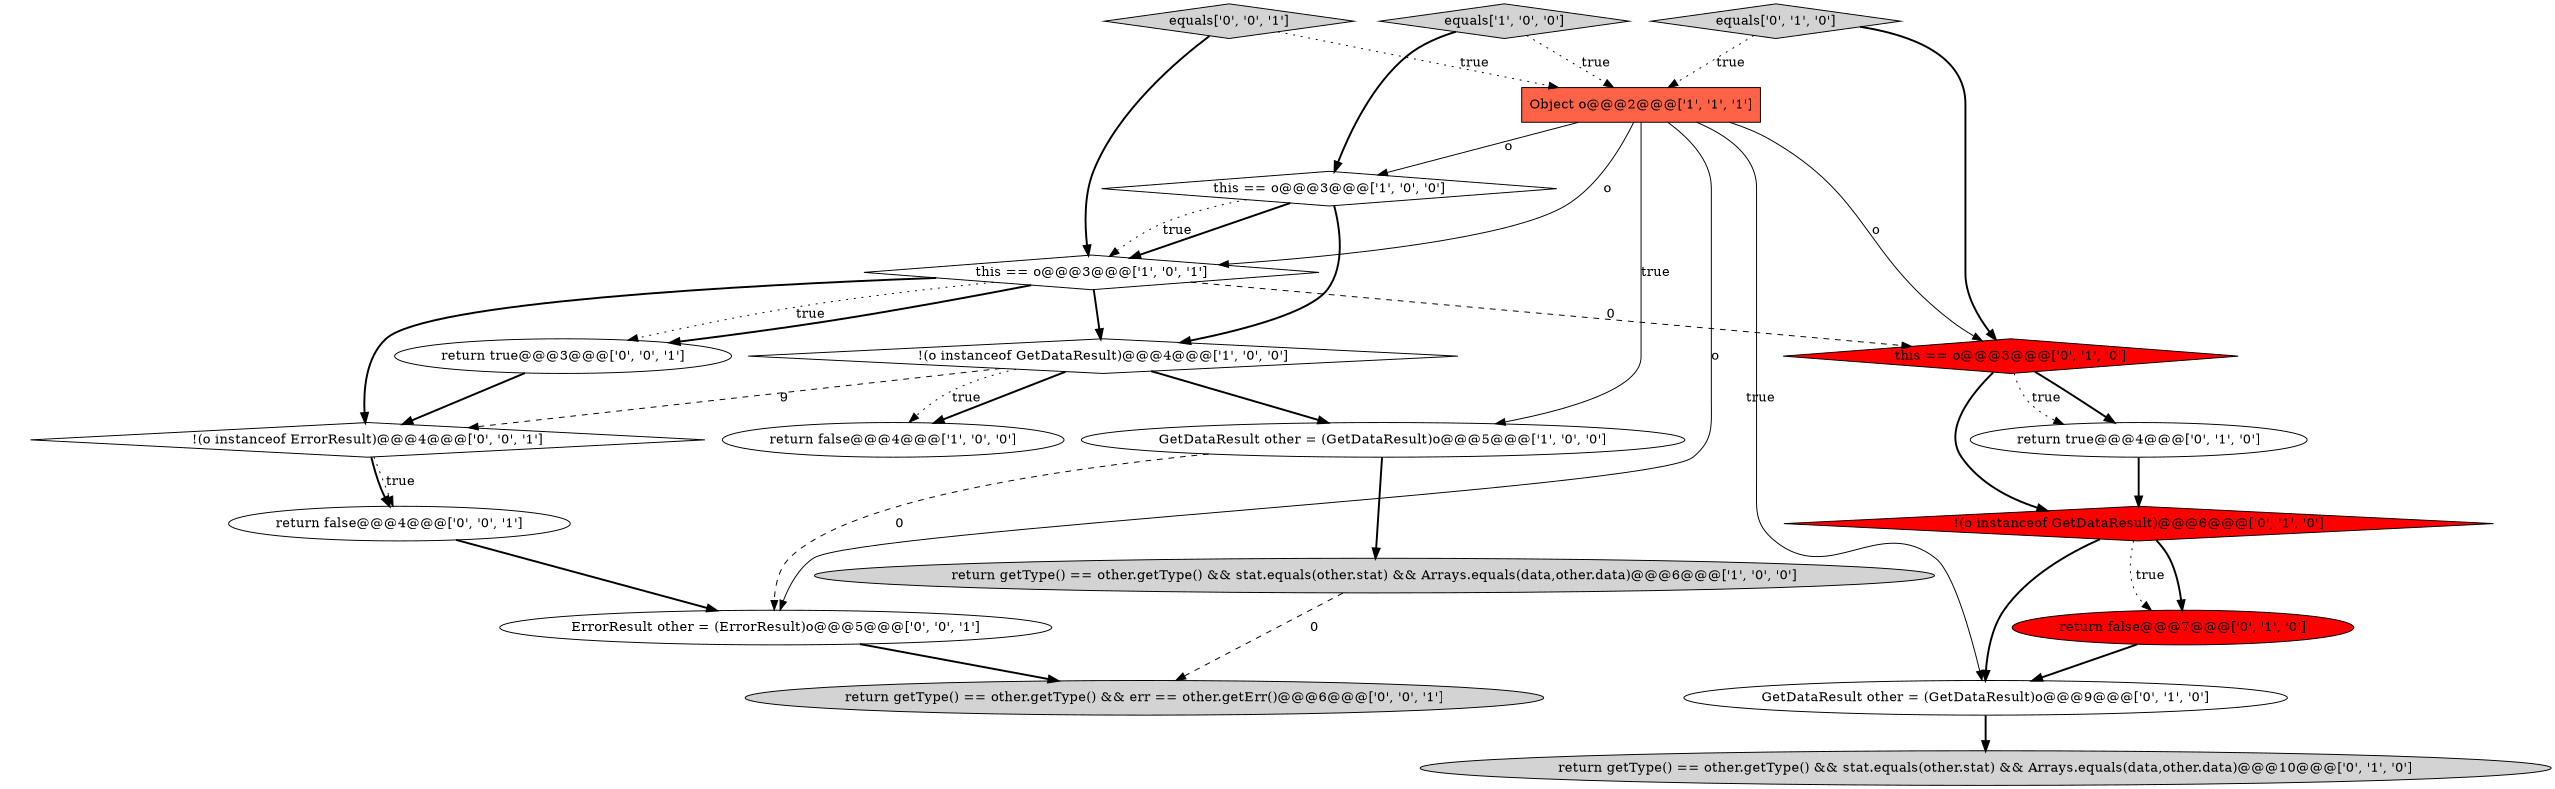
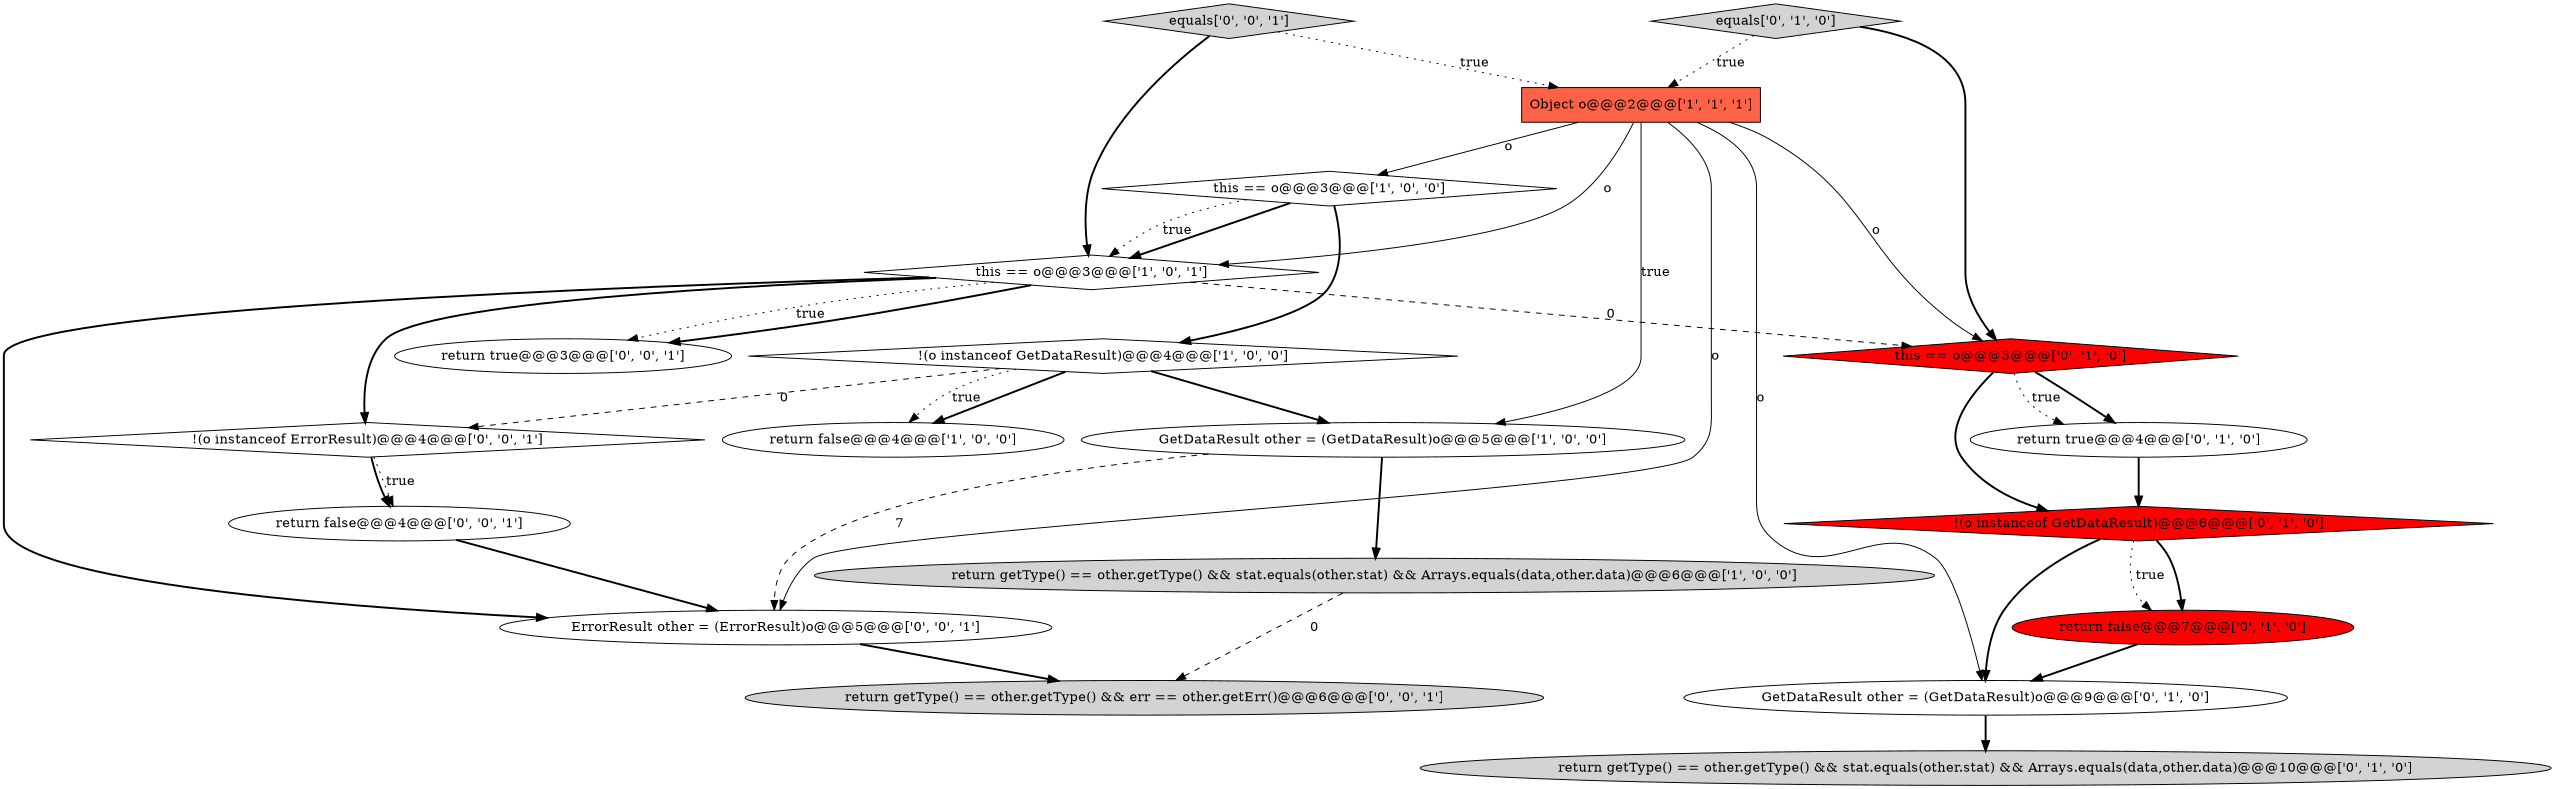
node "equals['1', '0', '0']": removed
edge "this == o@@@3@@@['1', '0', '1']" -> "!(o instanceof GetDataResult)@@@4@@@['1', '0', '0']": now "this == o@@@3@@@['1', '0', '1']" -> "ErrorResult other = (ErrorResult)o@@@5@@@['0', '0', '1']"
edge "return true@@@3@@@['0', '0', '1']" -> "!(o instanceof ErrorResult)@@@4@@@['0', '0', '1']": removed
edge "!(o instanceof GetDataResult)@@@4@@@['1', '0', '0']" -> "!(o instanceof ErrorResult)@@@4@@@['0', '0', '1']": label "9" -> "0"
edge "Object o@@@2@@@['1', '1', '1']" -> "GetDataResult other = (GetDataResult)o@@@9@@@['0', '1', '0']": label "true" -> "o"
edge "GetDataResult other = (GetDataResult)o@@@5@@@['1', '0', '0']" -> "ErrorResult other = (ErrorResult)o@@@5@@@['0', '0', '1']": label "0" -> "7"
